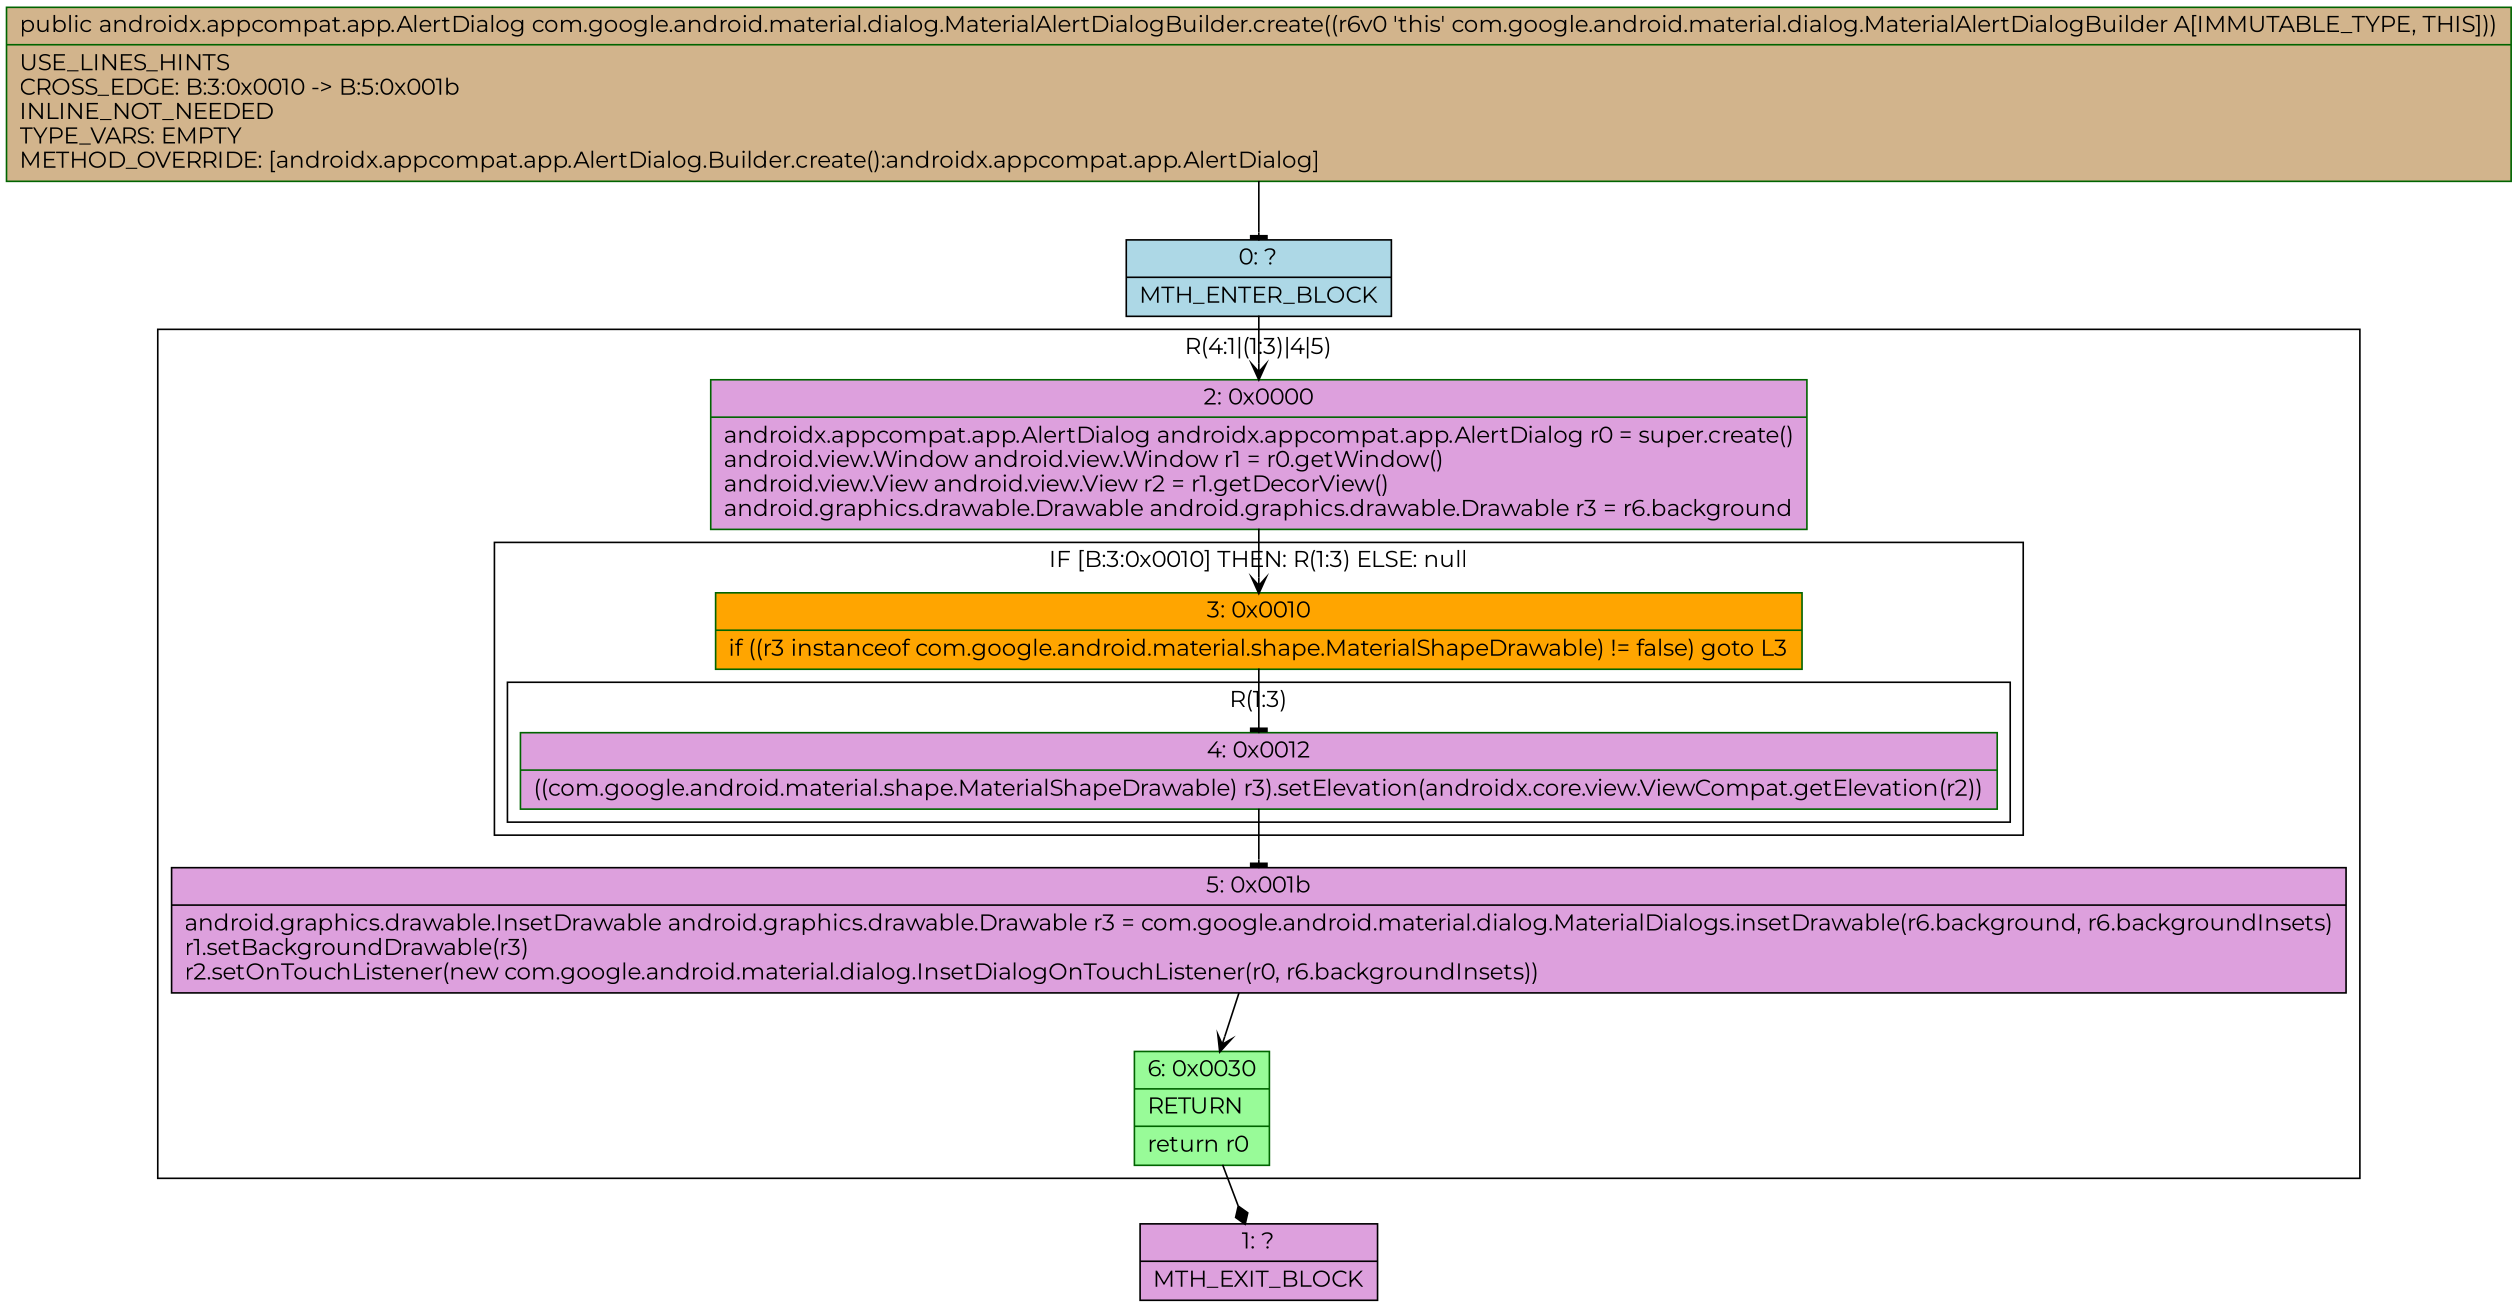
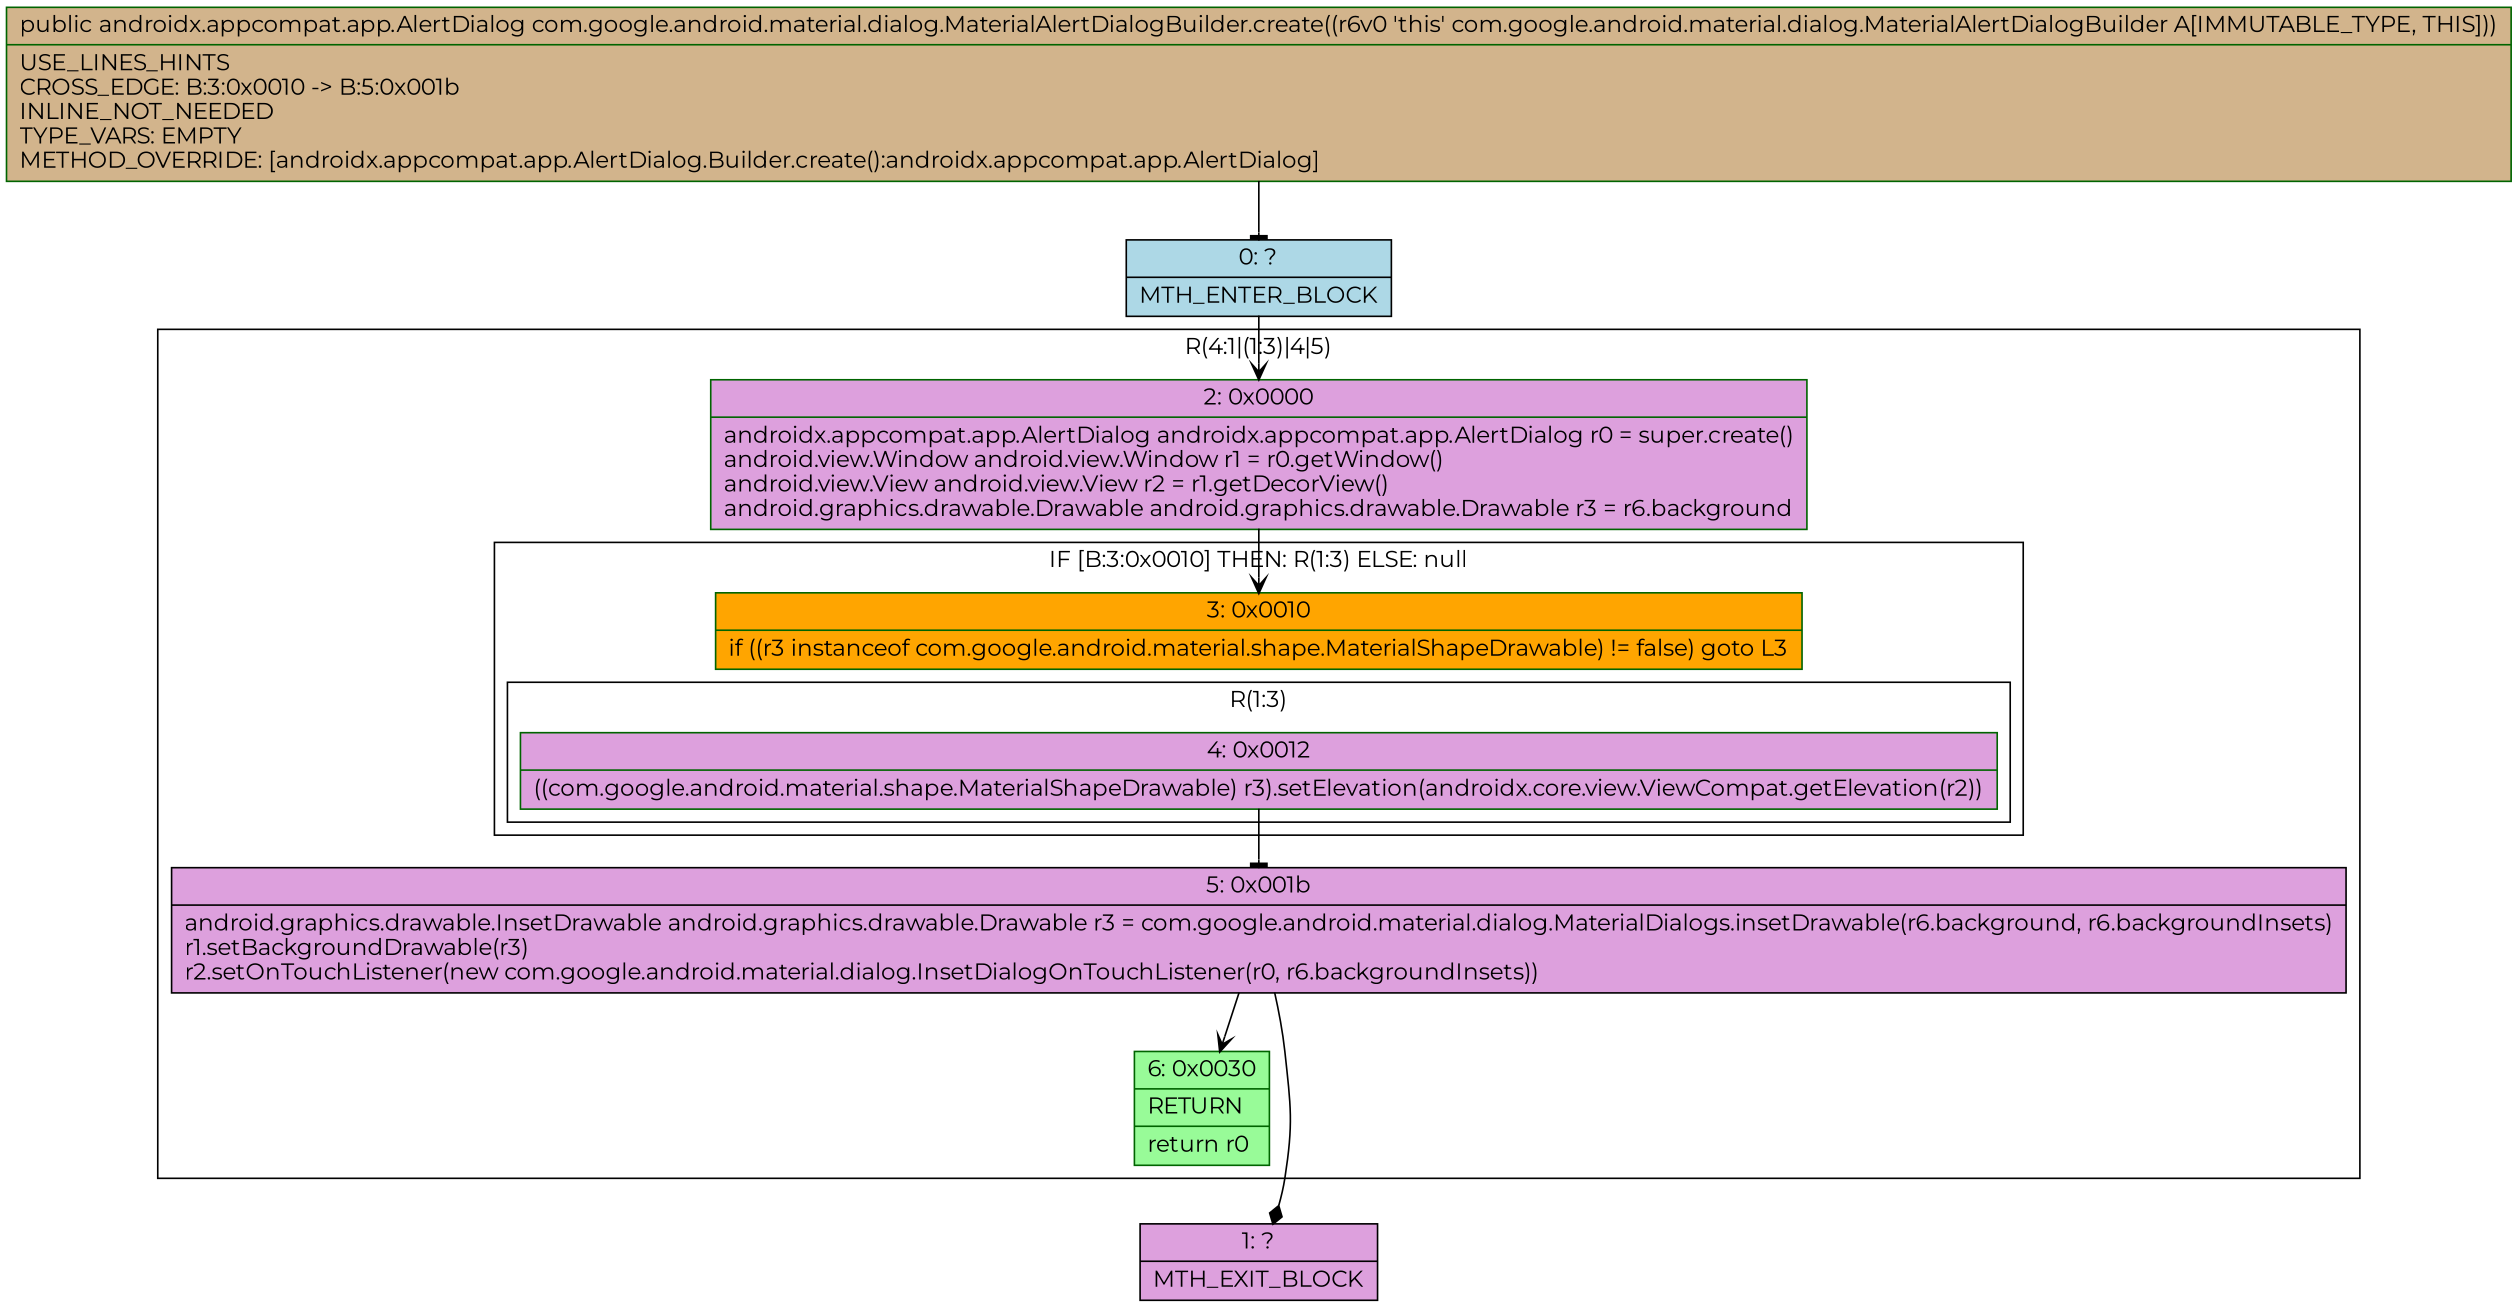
edge "3: 0x0010" -> "4: 0x0012": removed
edge "6: 0x0030" -> "1: ?": now "5: 0x001b" -> "1: ?"
